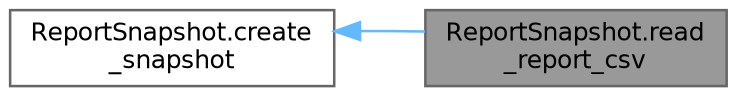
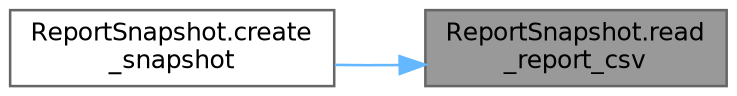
edge "ReportSnapshot.read _report_csv" -> "ReportSnapshot.create _snapshot": reversed
